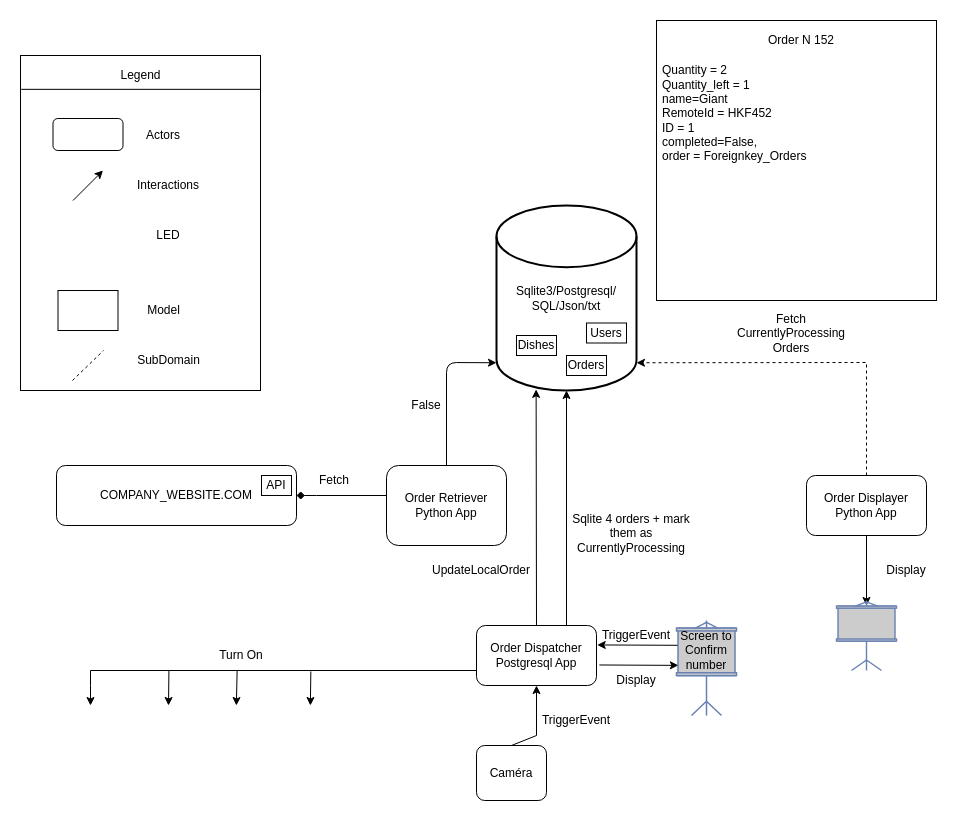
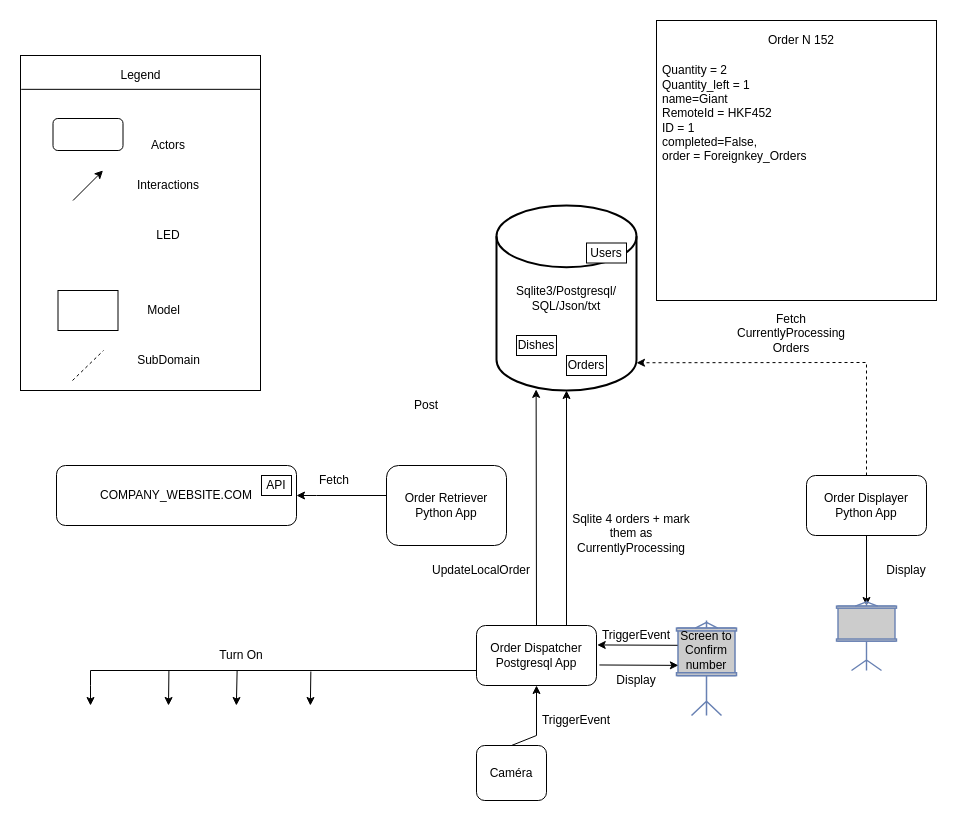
node "Actors": moved (163, 136) -> (168, 146)
node "Users": moved (607, 333) -> (607, 253)
edge "Order Retriever Python App" -> "Sqlite3/Postgresql/ SQL/Json/txt": removed
node "False": label "False" -> "Post"
edge "Order Retriever Python App" -> "COMPANY_WEBSITE.COM": arrowhead diamond -> classic
